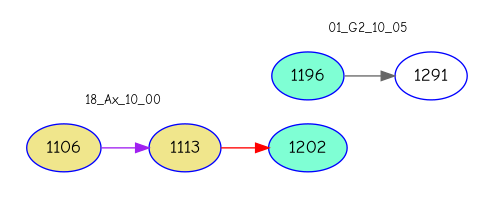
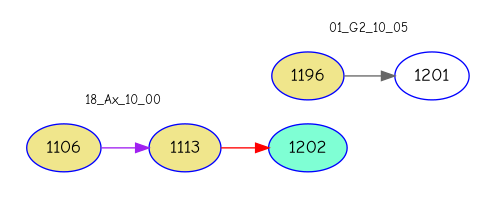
node "1196": fillcolor aquamarine -> khaki
node "1291": label "1291" -> "1201"
